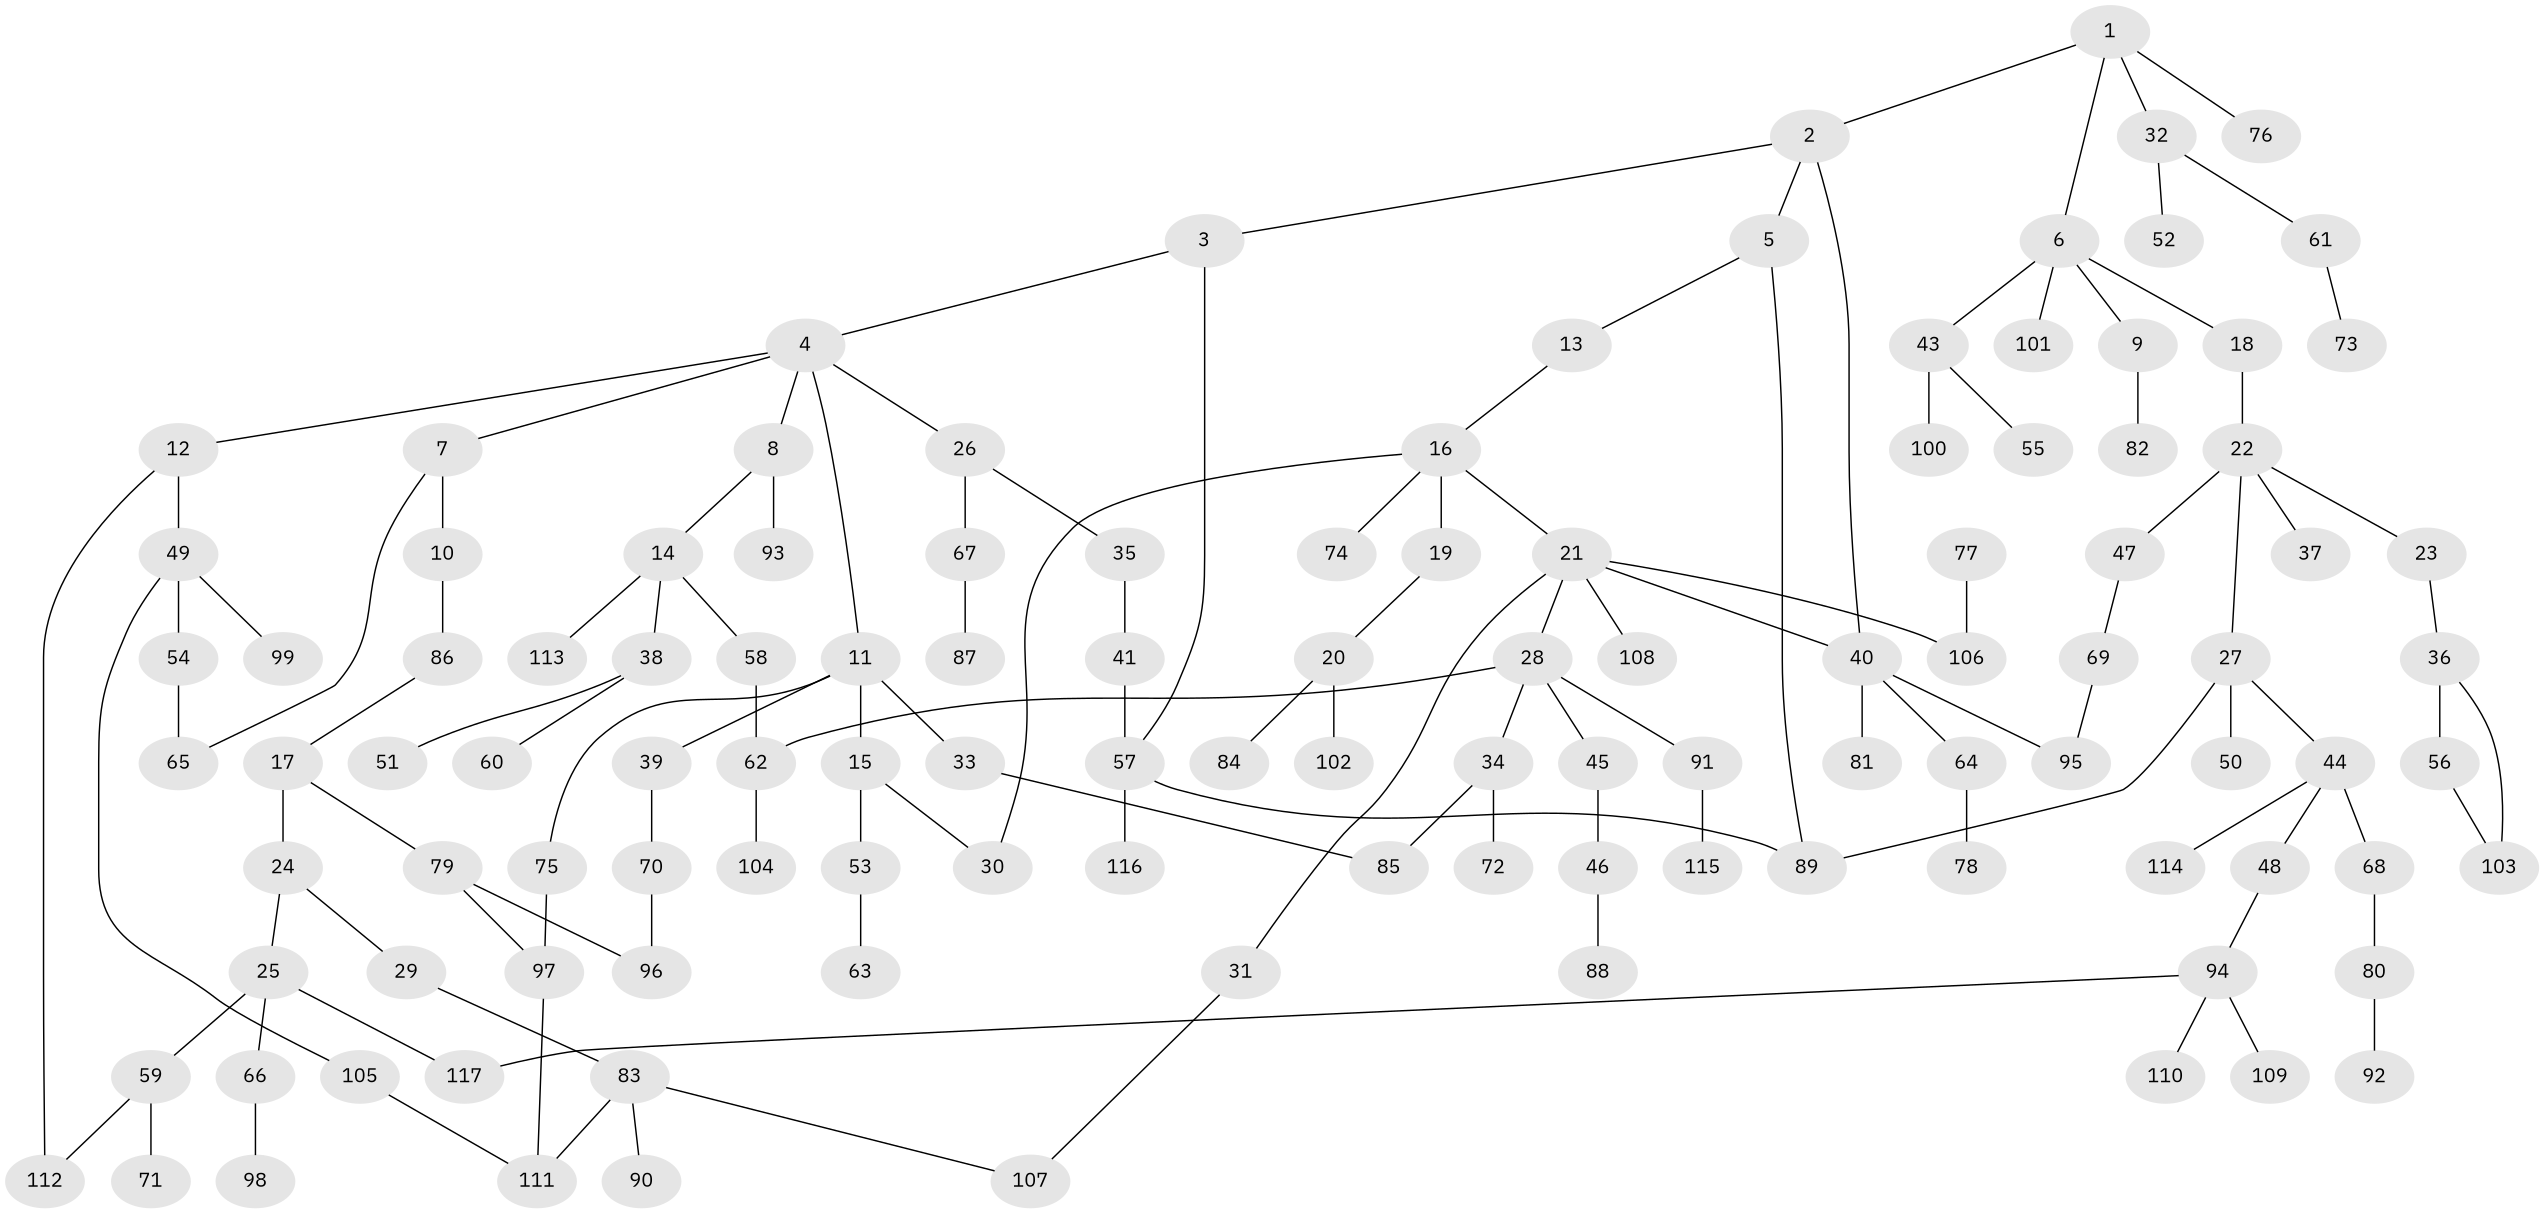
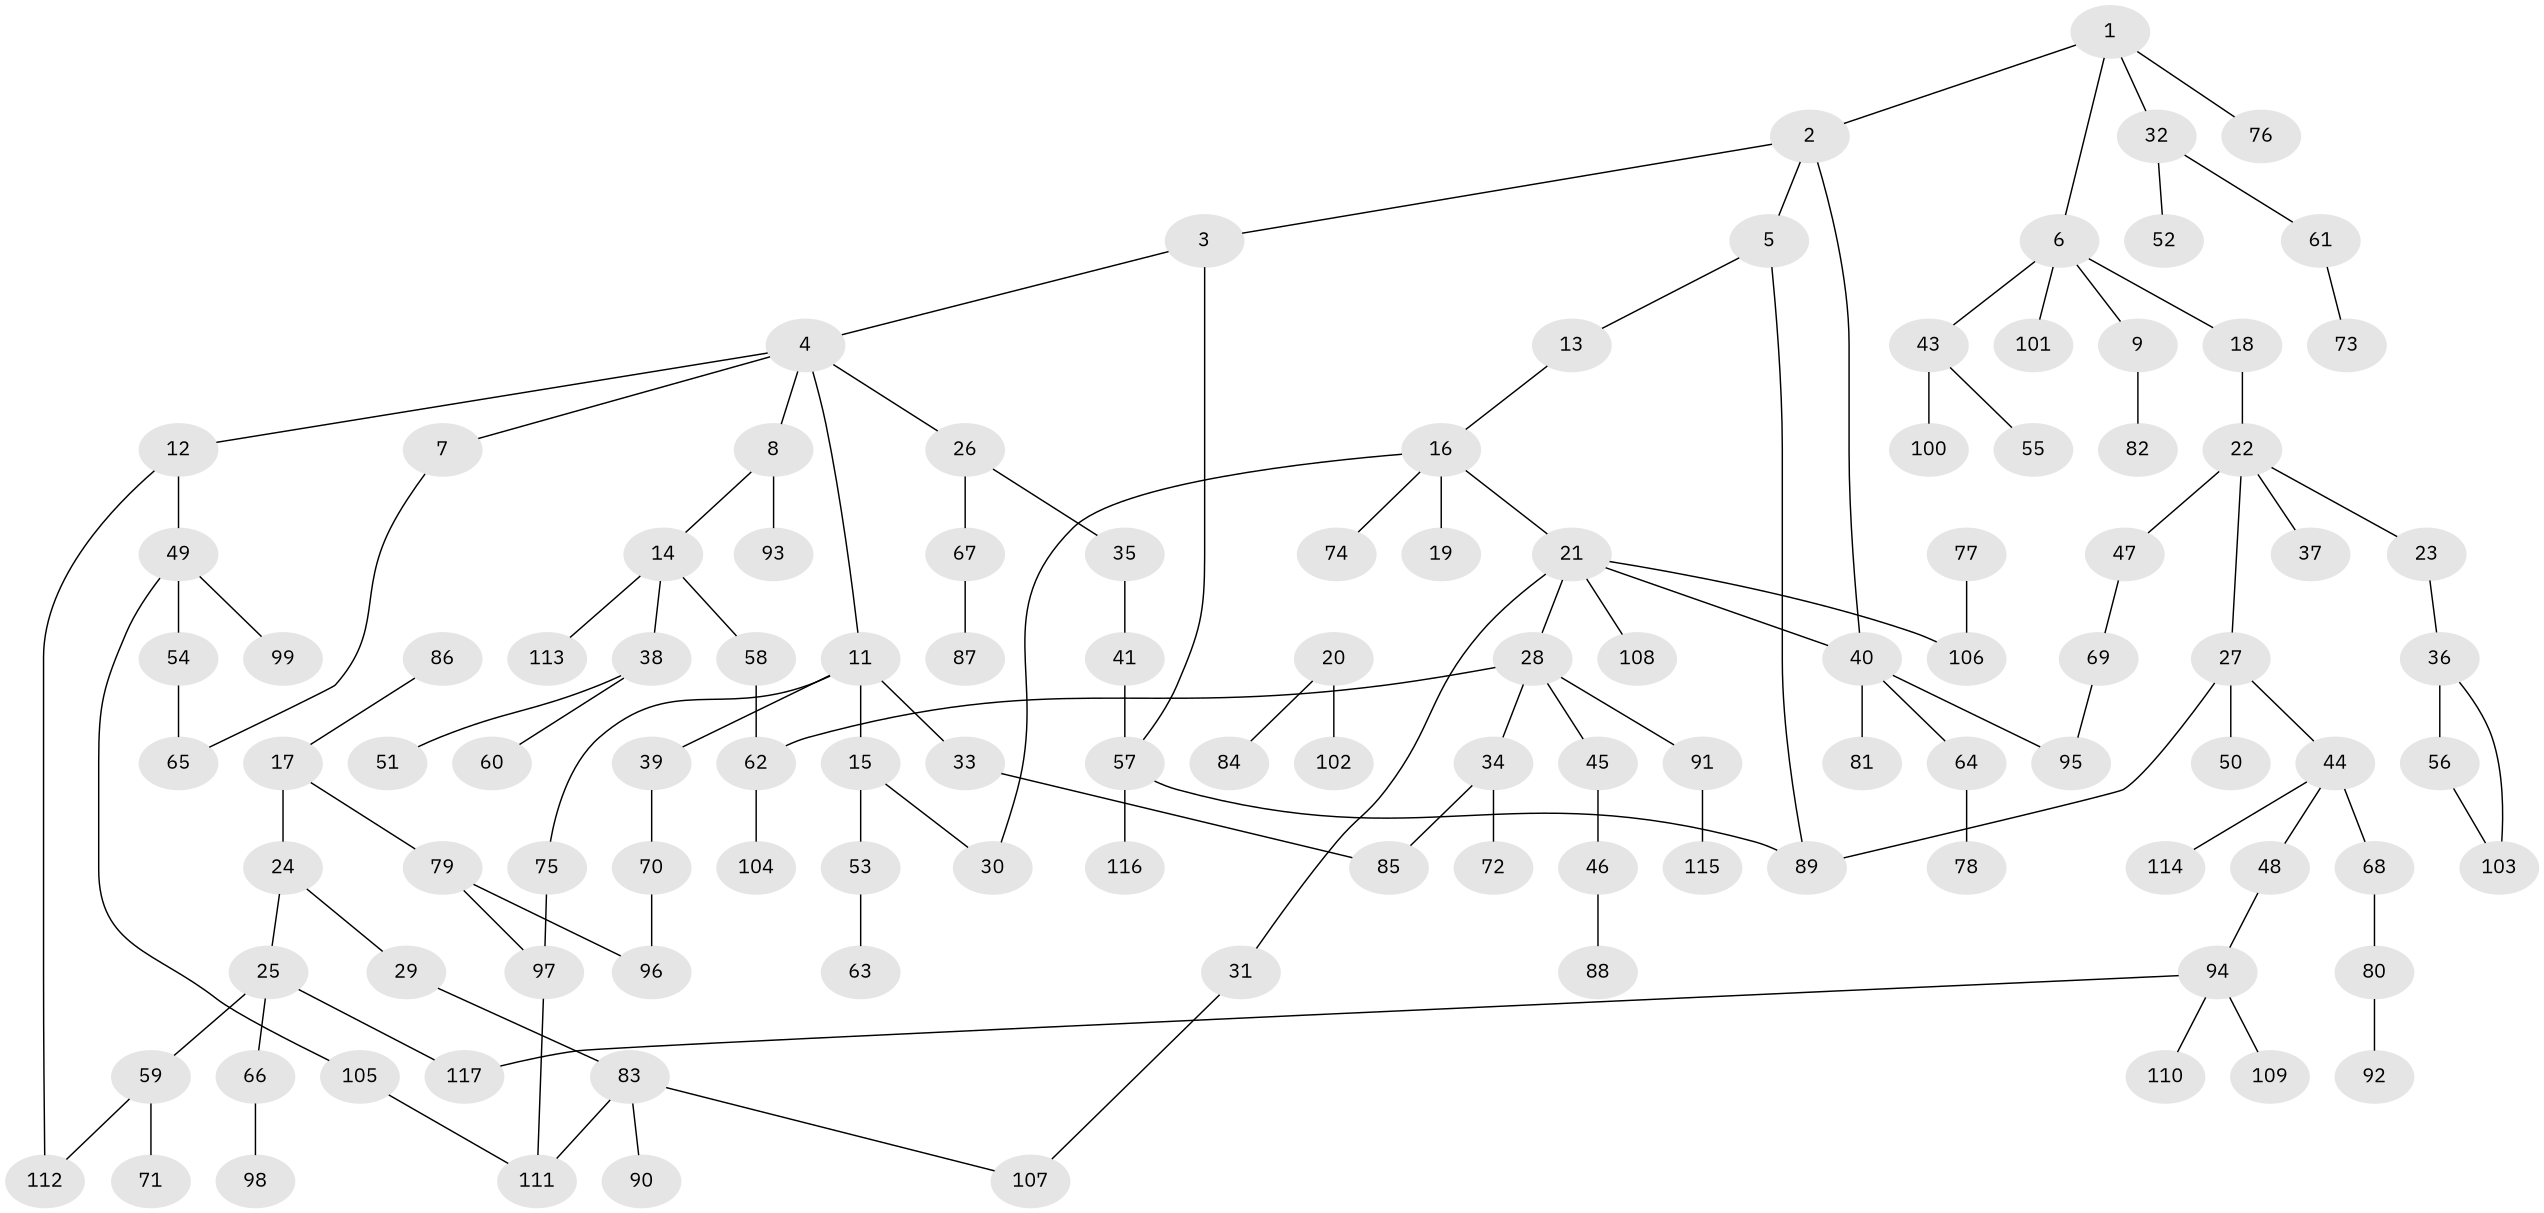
node "10": removed
edge "19" -- "20": removed
